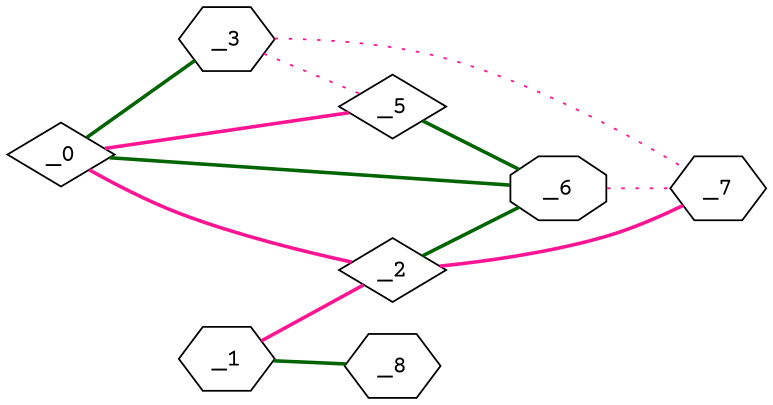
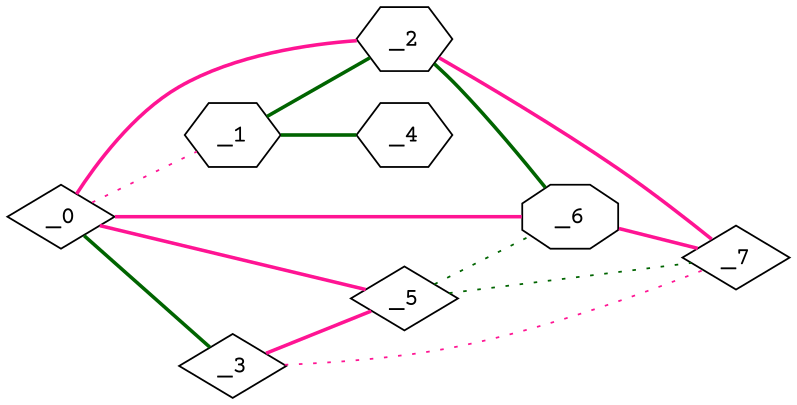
node "_3": shape hexagon -> diamond
edge "_3" -- "_5": style dotted -> bold
edge "_5" -- "_6": style bold -> dotted
edge "_0" -- "_6": color darkgreen -> deeppink
edge "_1" -- "_0": added
edge "_6" -- "_7": style dotted -> bold
node "_7": shape hexagon -> diamond
node "_2": shape diamond -> hexagon
edge "_7" -- "_5": added
edge "_2" -- "_1": color deeppink -> darkgreen
node "_8": label "_8" -> "_4"
